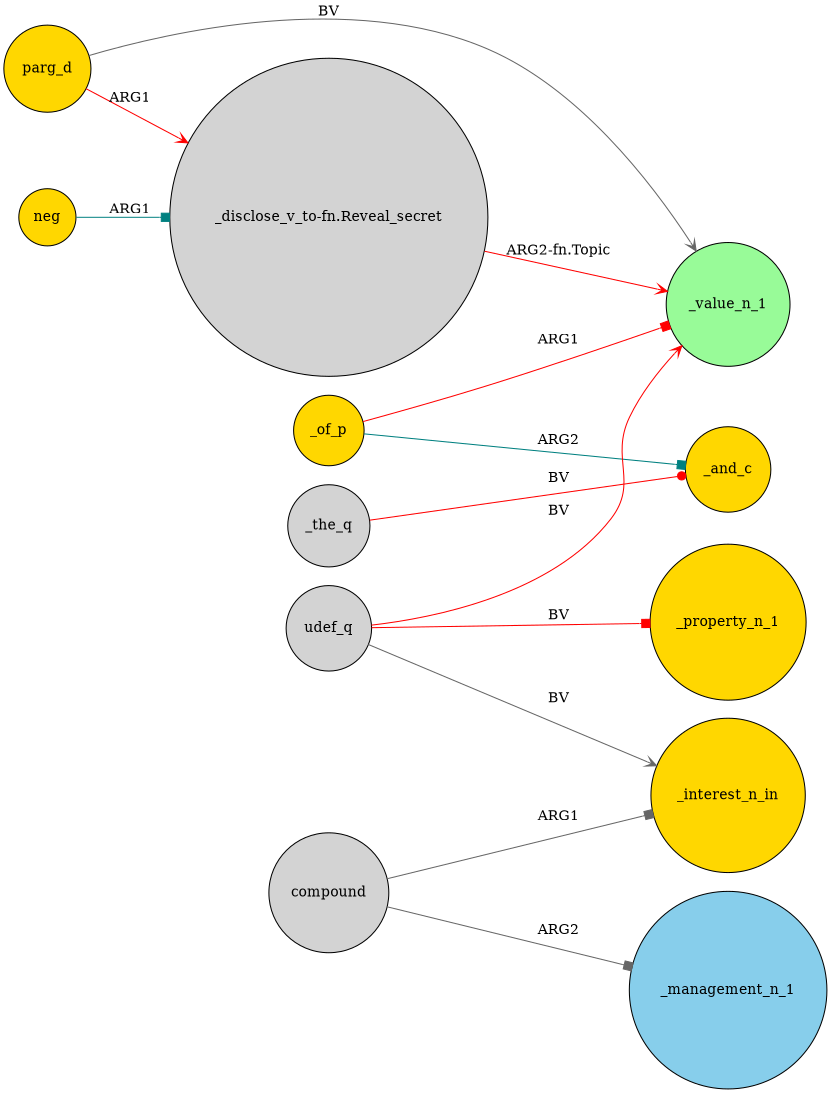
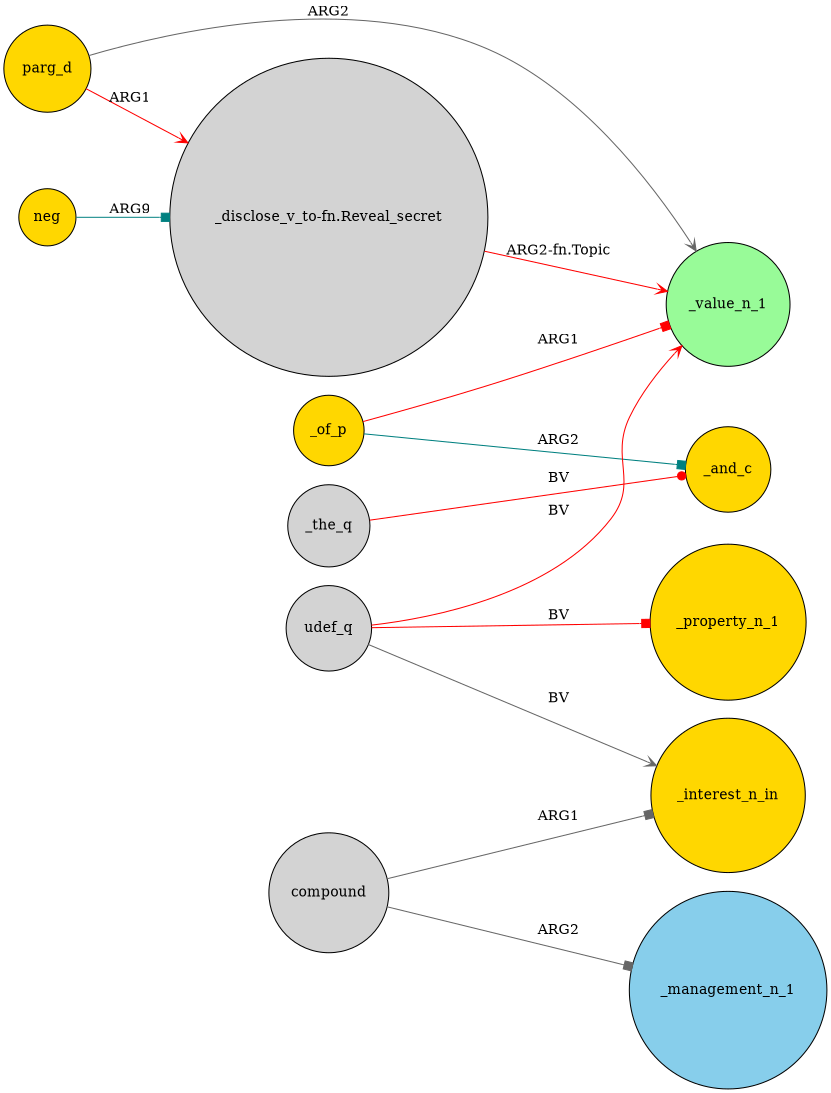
edge "parg_d" -> "_value_n_1": label "BV" -> "ARG2"
edge "neg" -> "_disclose_v_to-fn.Reveal_secret": label "ARG1" -> "ARG9"
